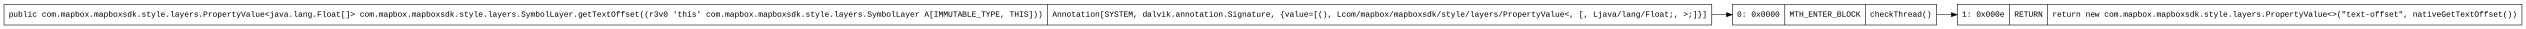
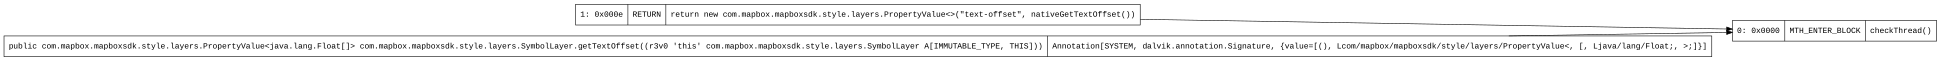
edge "0: 0x0000" -> "1: 0x000e": reversed
